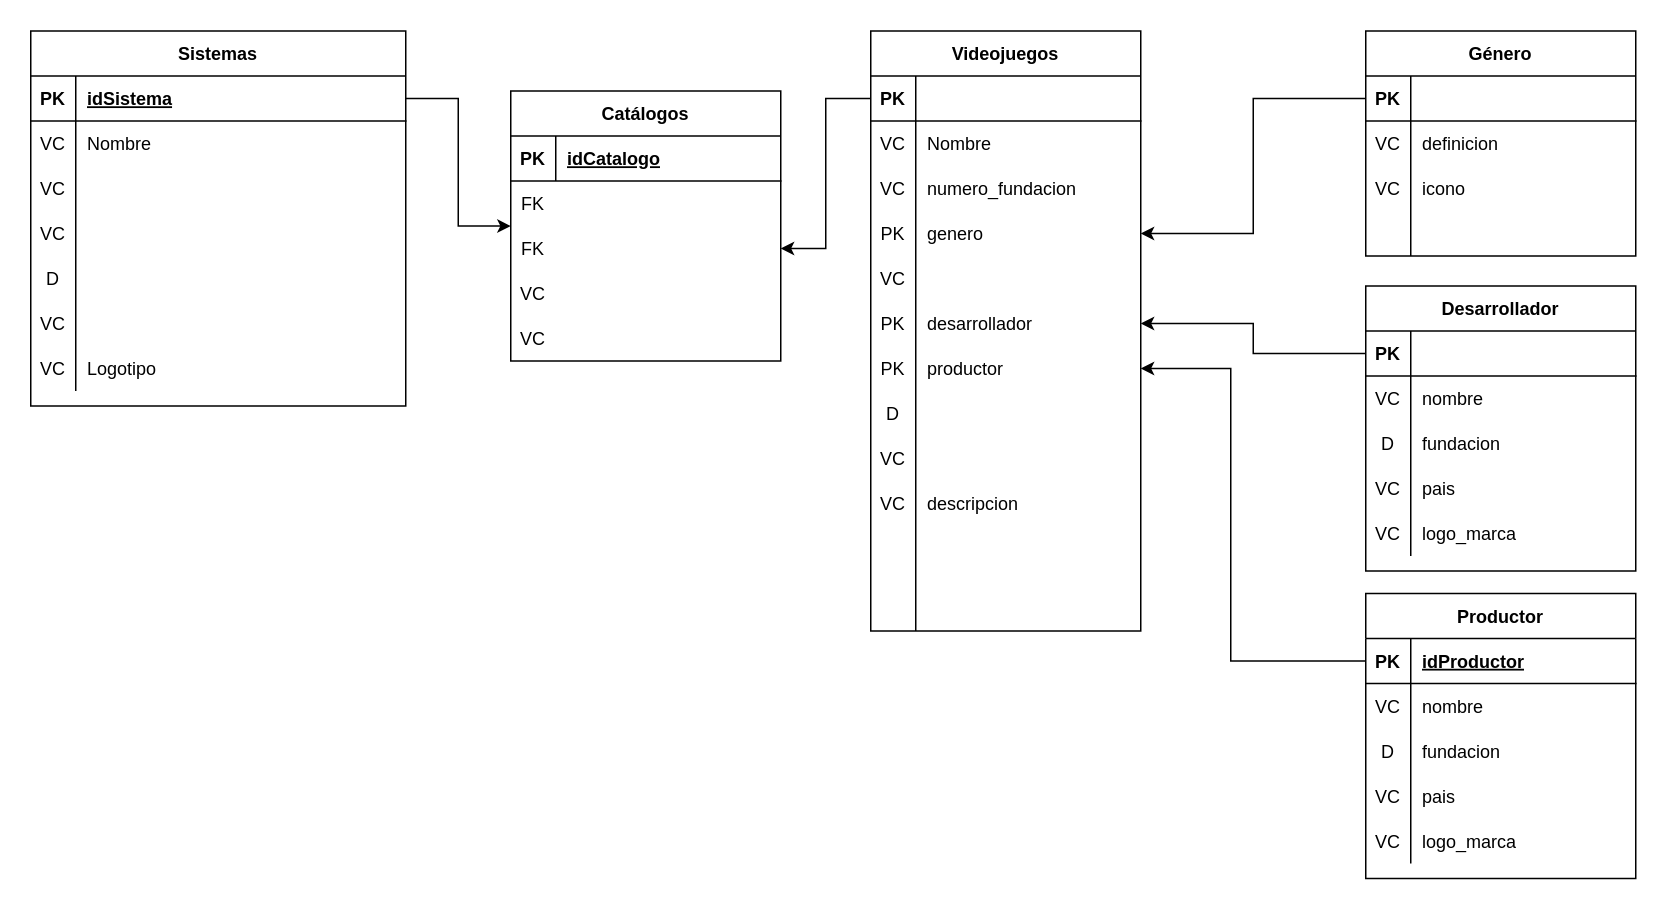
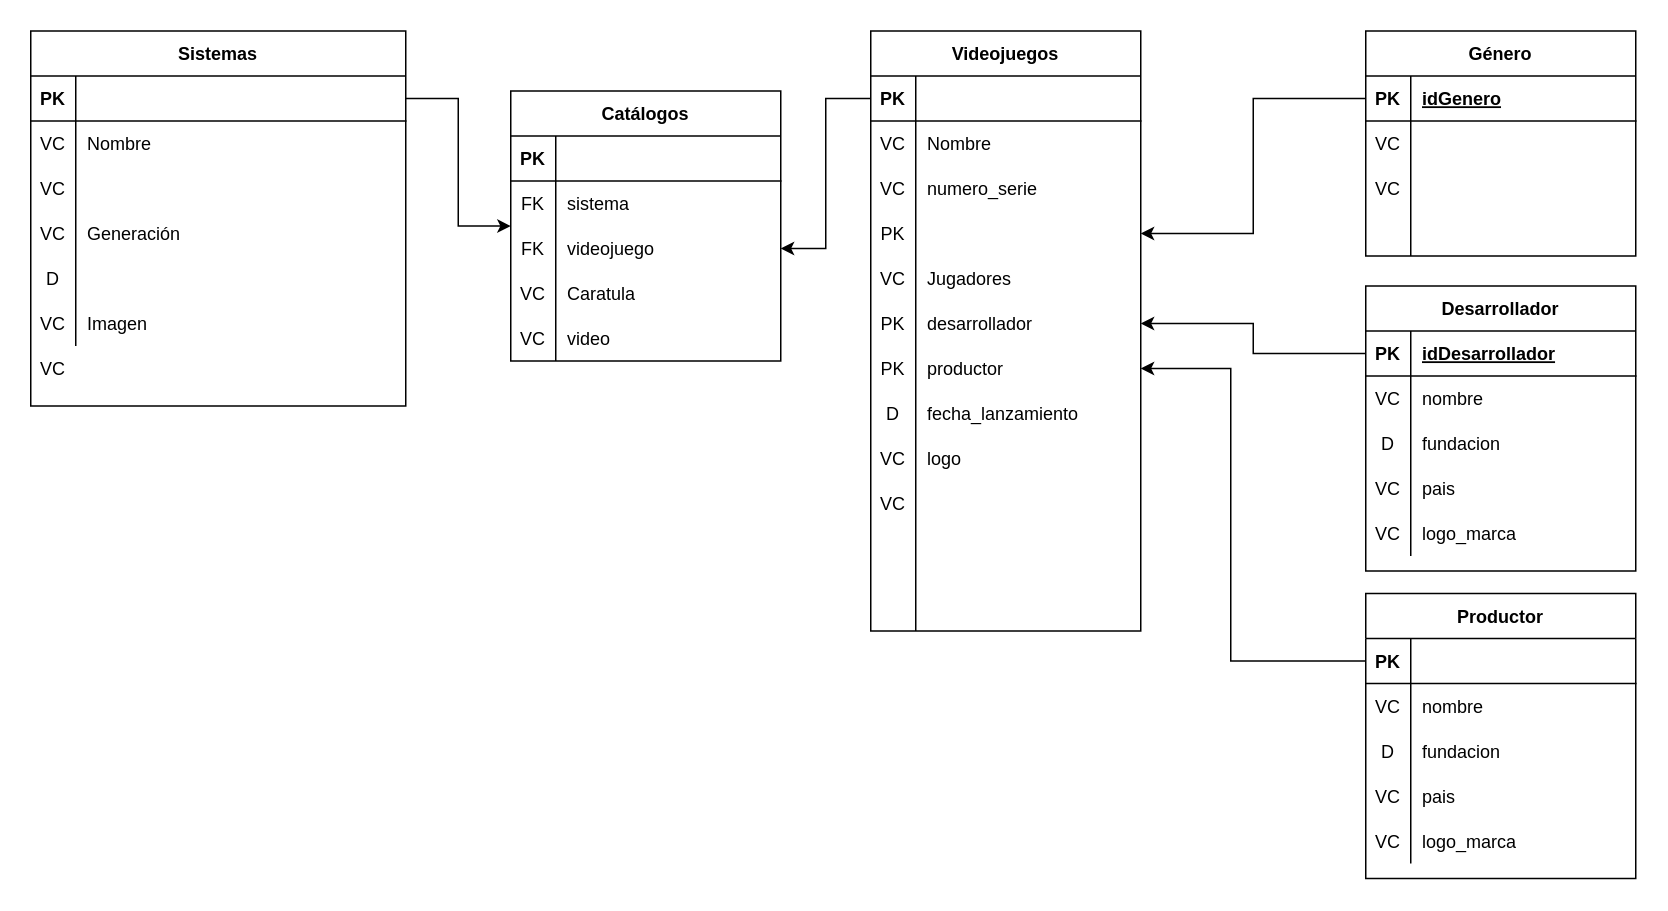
node "idSistema": removed
node "idGenero": added
node "definicion": removed
node "idCatalogo": removed
node "icono": removed
node "numero_fundacion": label "numero_fundacion" -> "numero_serie"
node "sistema": added
node "Generación": added
node "genero": removed
node "videojuego": added
node "Jugadores": added
node "Caratula": added
node "Imagen": added
node "video": added
node "idDesarrollador": added
node "Logotipo": removed
node "fecha_lanzamiento": added
node "logo": added
node "descripcion": removed
node "idProductor": removed
